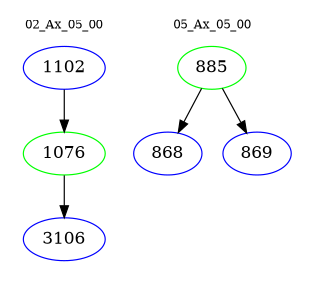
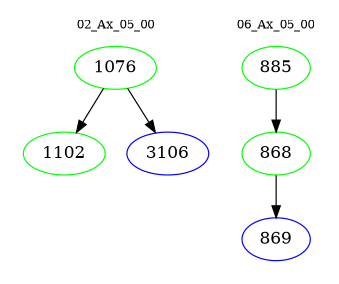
cluster "05_Ax_05_00": label "05_Ax_05_00" -> "06_Ax_05_00"
node "1102": color blue -> green
edge "1102" -> "1076": reversed
edge "885" -> "869": now "868" -> "869"
node "868": color blue -> green
